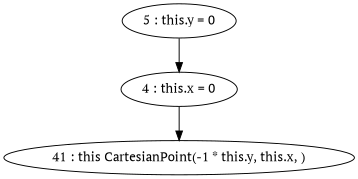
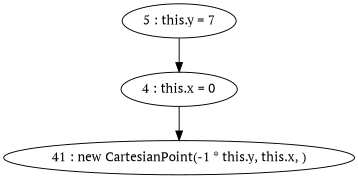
node "5 : this.y = 0": label "5 : this.y = 0" -> "5 : this.y = 7"
node "41 : this CartesianPoint(-1 * this.y, this.x, )": label "41 : this CartesianPoint(-1 * this.y, this.x, )" -> "41 : new CartesianPoint(-1 * this.y, this.x, )"
